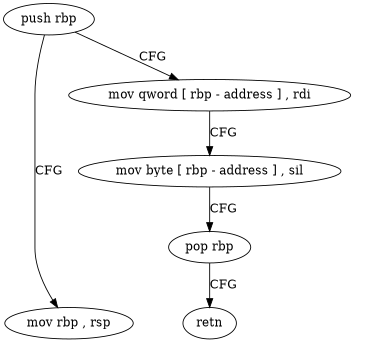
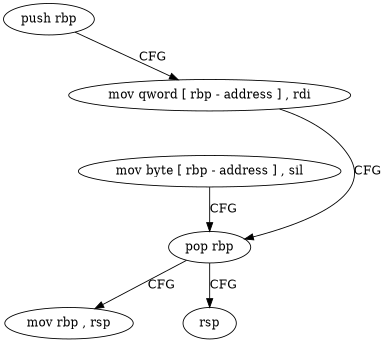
edge "mov qword [ rbp - address ] , rdi" -> "mov byte [ rbp - address ] , sil": now "mov qword [ rbp - address ] , rdi" -> "pop rbp"
edge "push rbp" -> "mov rbp , rsp": now "pop rbp" -> "mov rbp , rsp"
node "retn": label "retn" -> "rsp"
